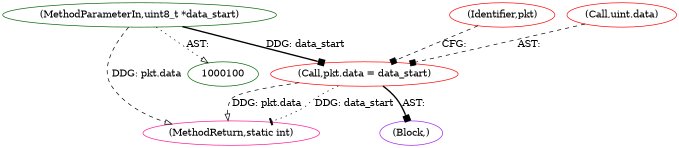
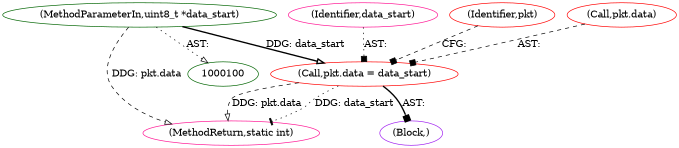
node "(Identifier,data_start)": added
node "(Call,uint.data)": label "(Call,uint.data)" -> "(Call,pkt.data)"
edge "(MethodParameterIn,uint8_t *data_start)" -> "(Call,pkt.data = data_start)": arrowhead box -> onormal
